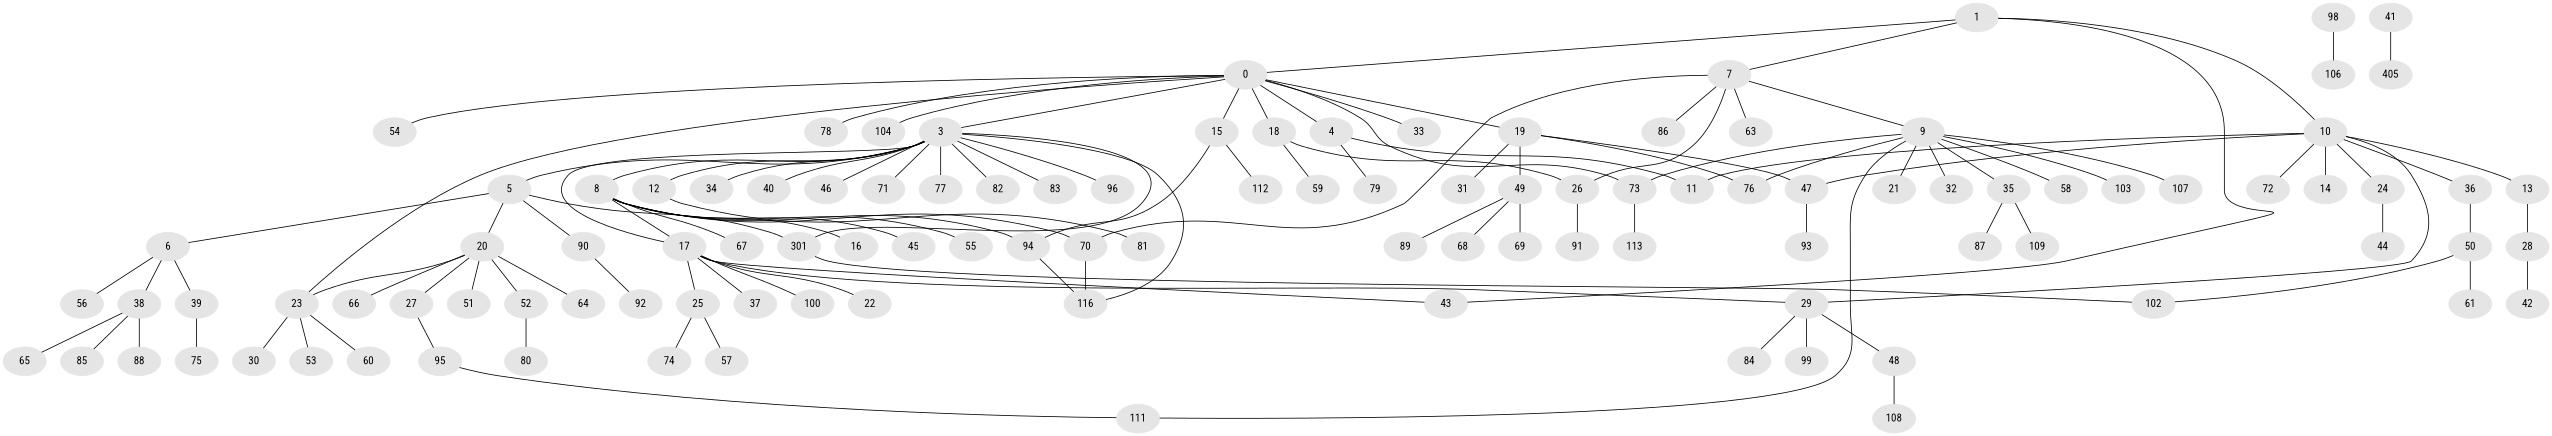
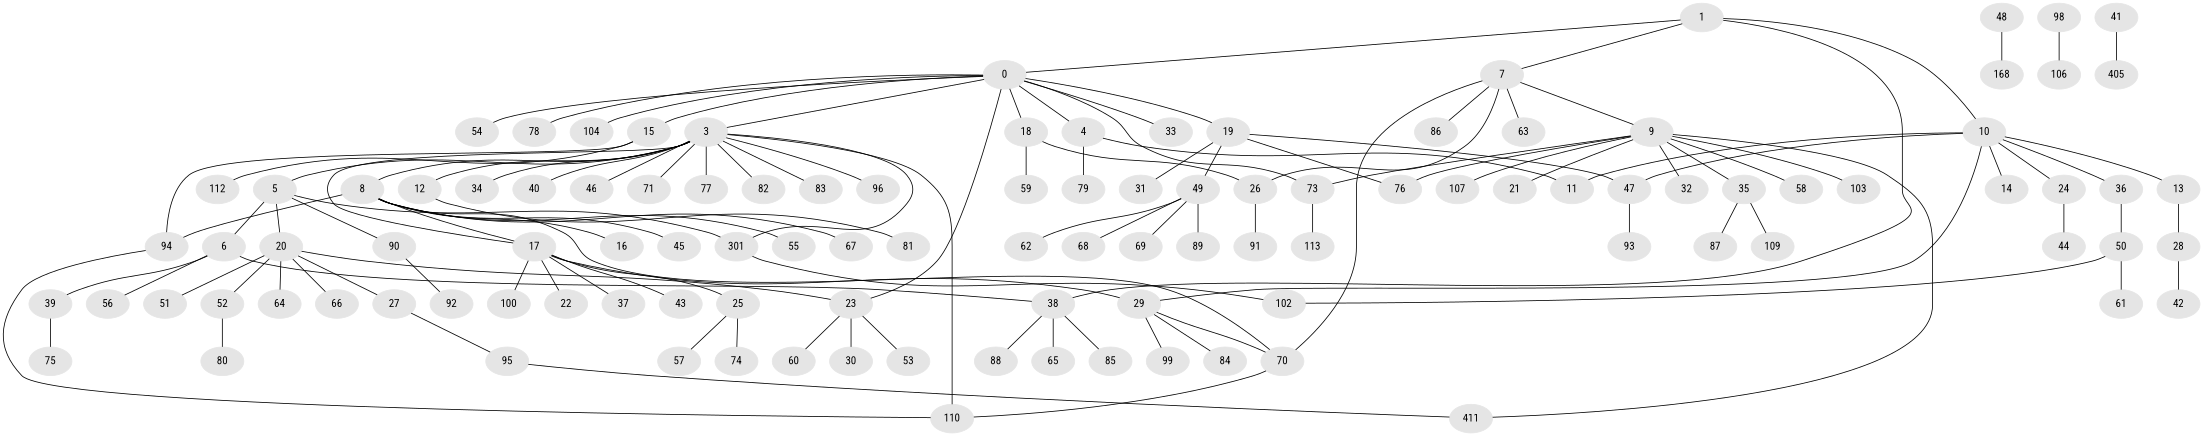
node "72": removed
node "62": added
edge "1" -- "43": now "1" -- "38"
node "116": label "116" -> "110"
edge "29" -- "48": now "29" -- "70"
node "111": label "111" -> "411"
node "108": label "108" -> "168"
